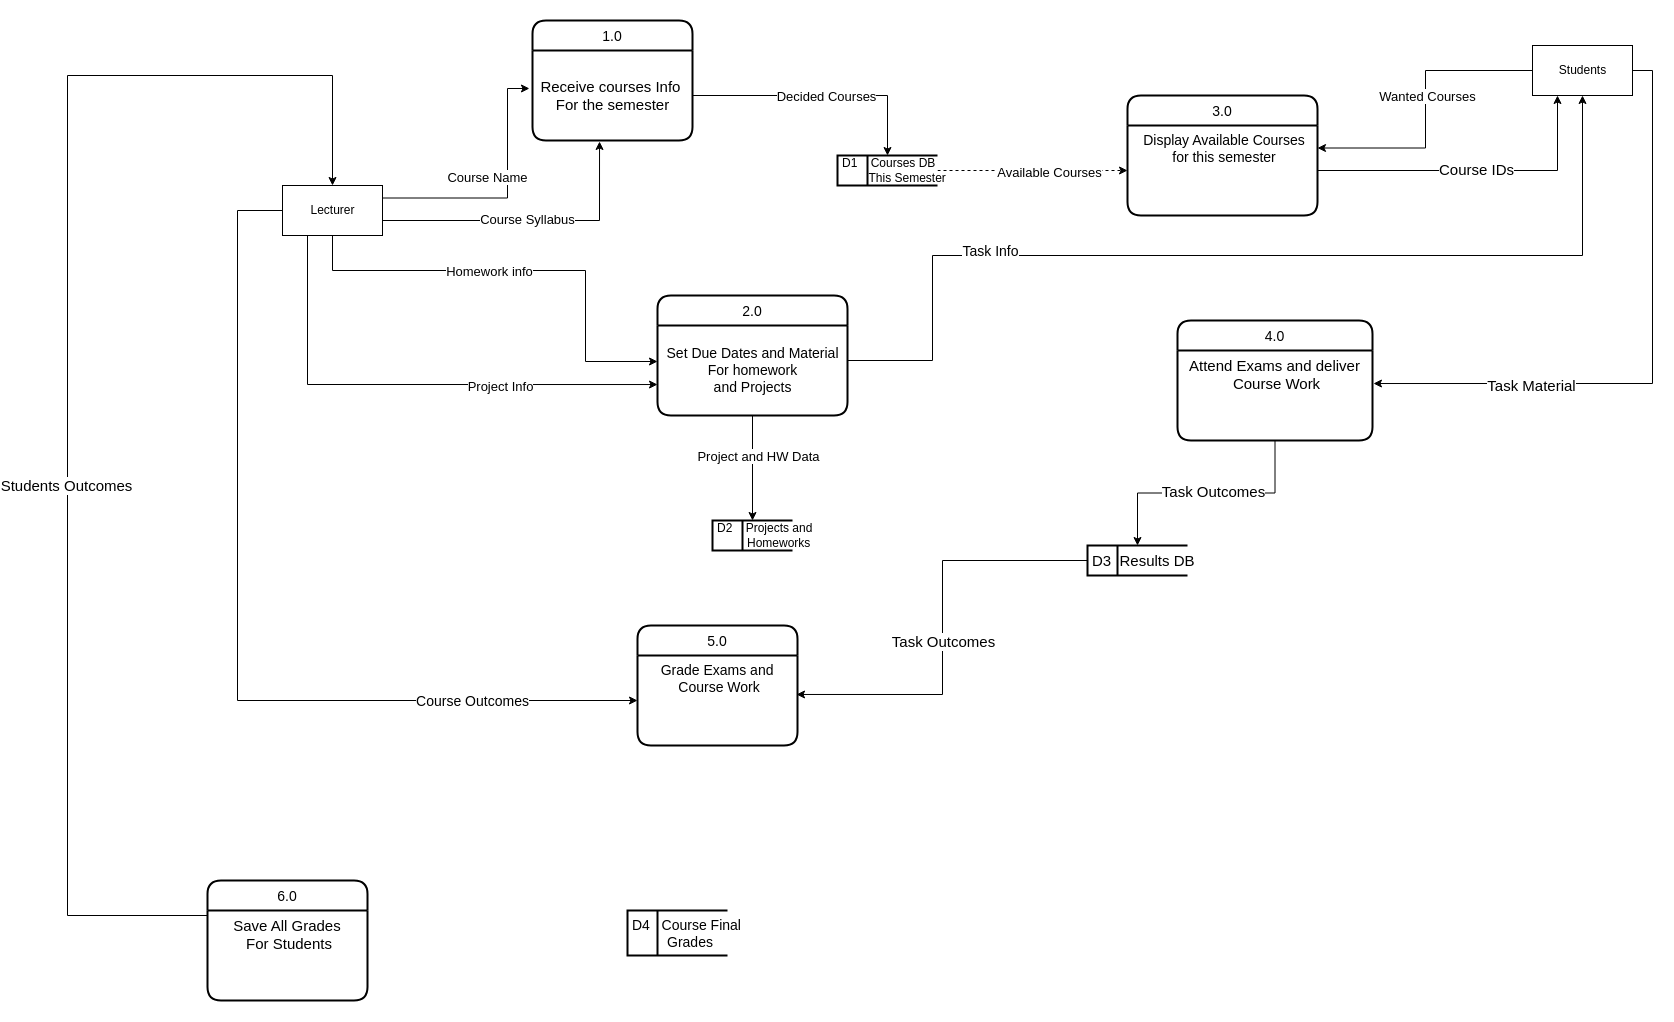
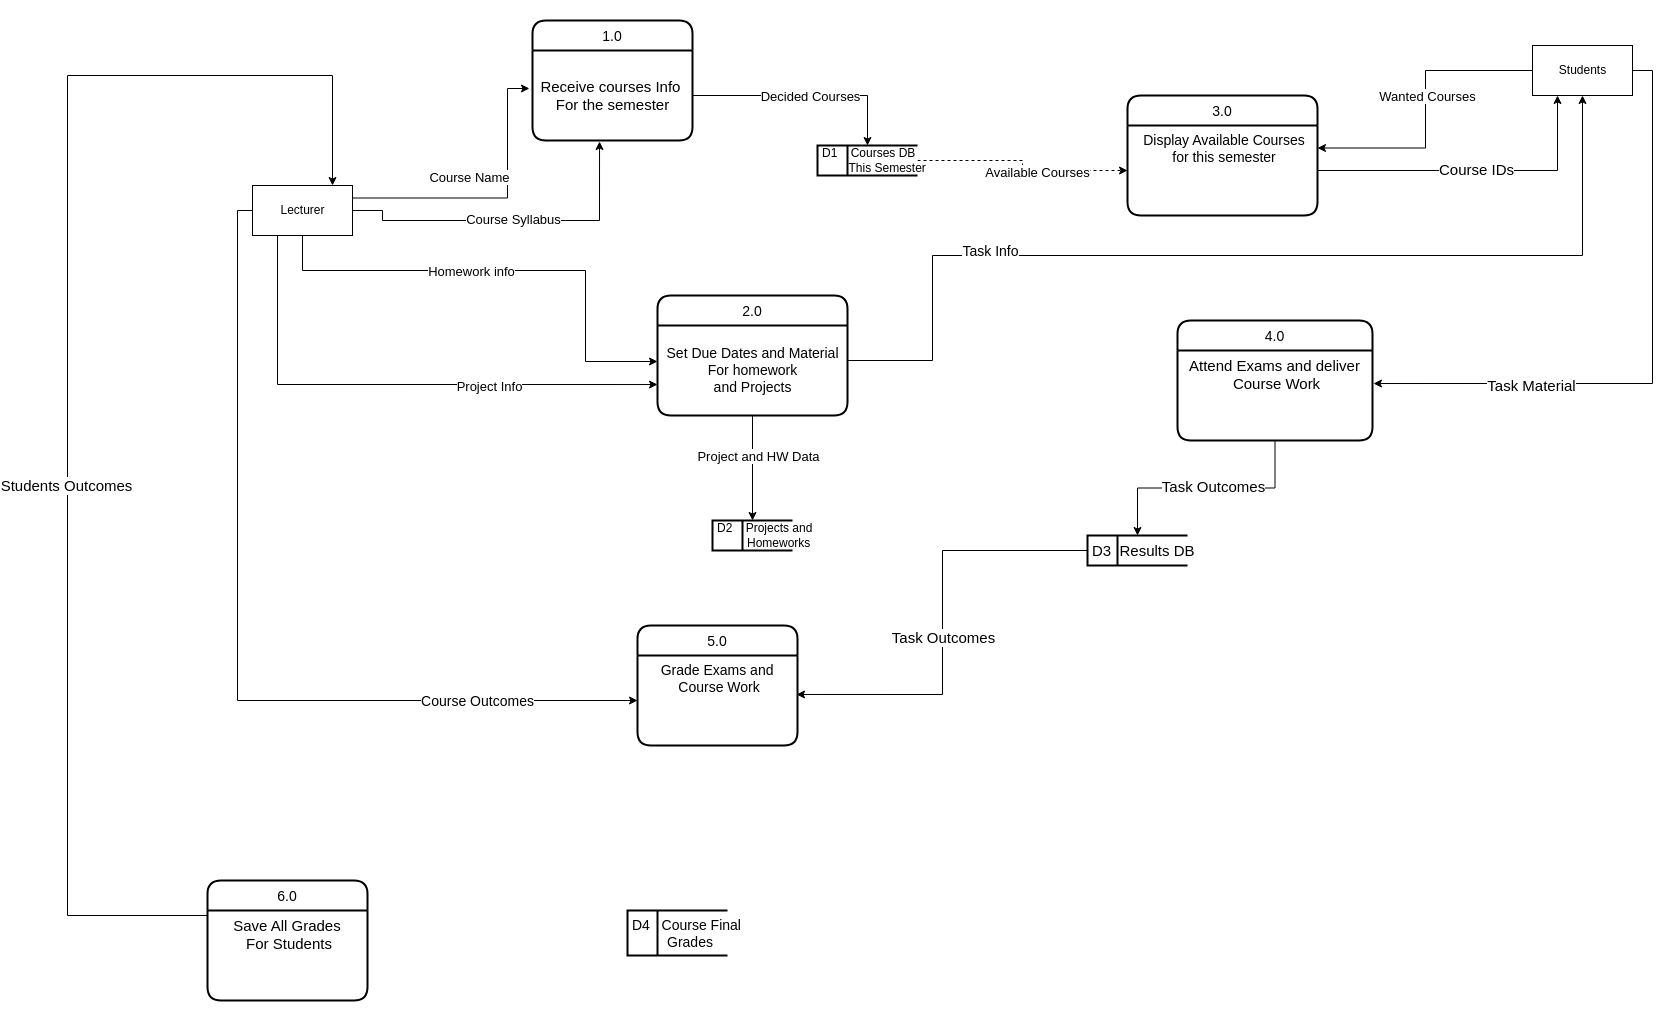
node "D1 Courses DB This Semester": moved (888, 171) -> (868, 161)
node "Lecturer": moved (333, 211) -> (303, 211)
node "D3 Results DB": moved (1138, 561) -> (1138, 551)
